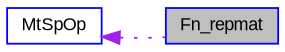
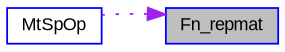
edge "Fn_repmat" -> "MtSpOp": reversed
